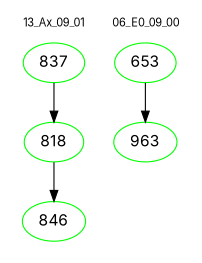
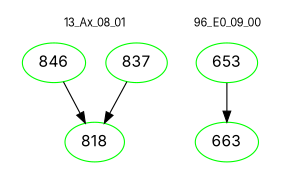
cluster "13_Ax_09_01": label "13_Ax_09_01" -> "13_Ax_08_01"
cluster "06_E0_09_00": label "06_E0_09_00" -> "96_E0_09_00"
node "963": label "963" -> "663"
edge "818" -> "846": reversed
